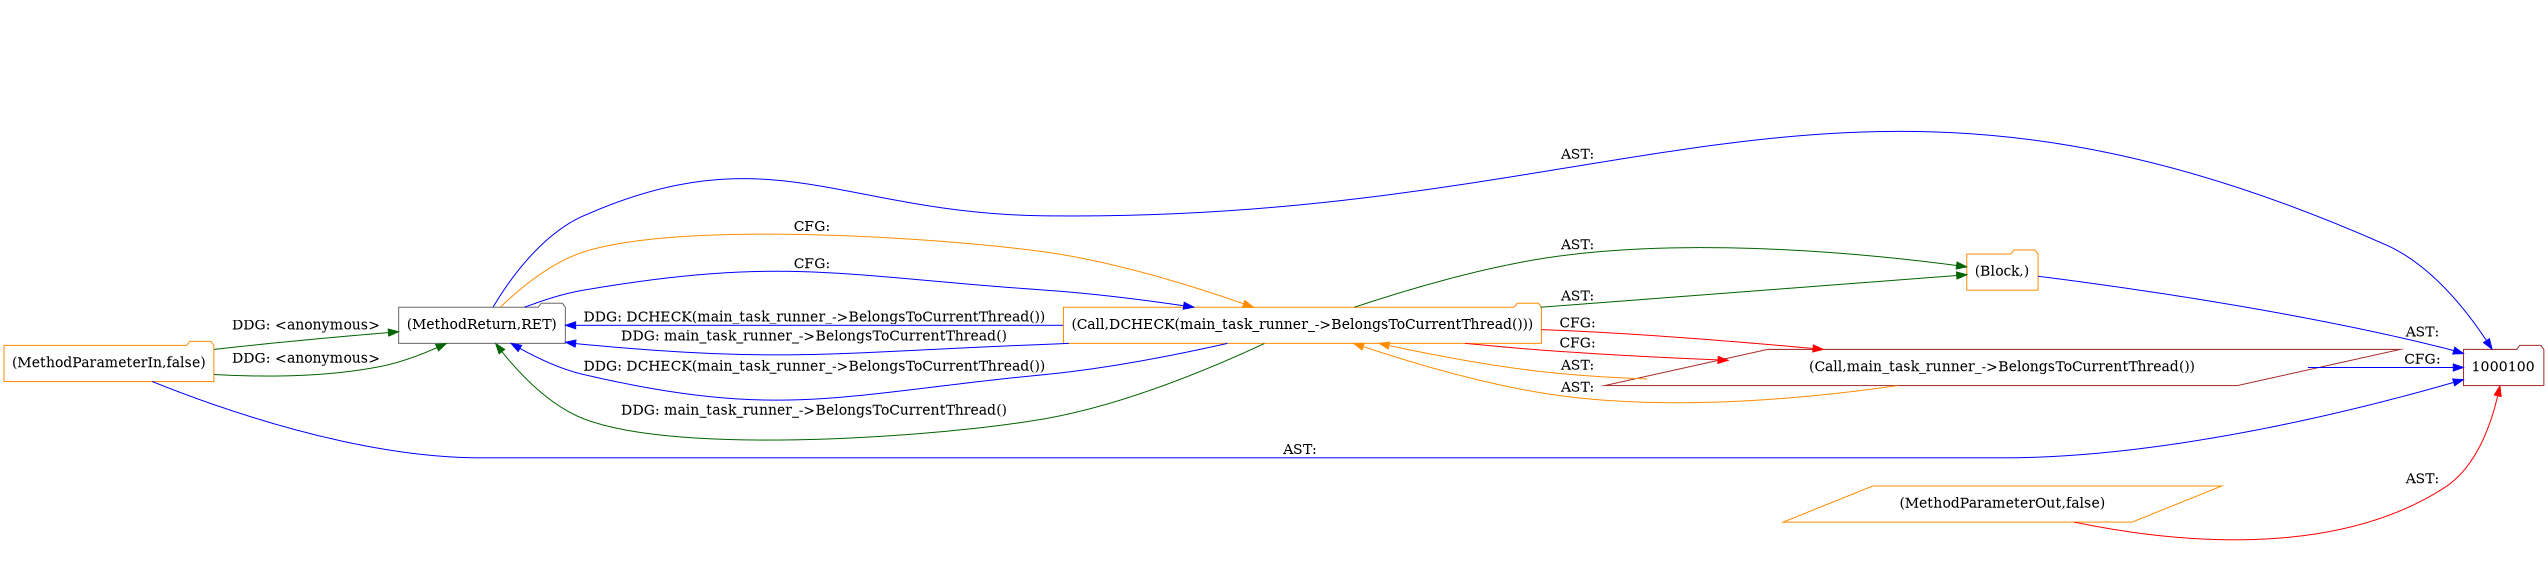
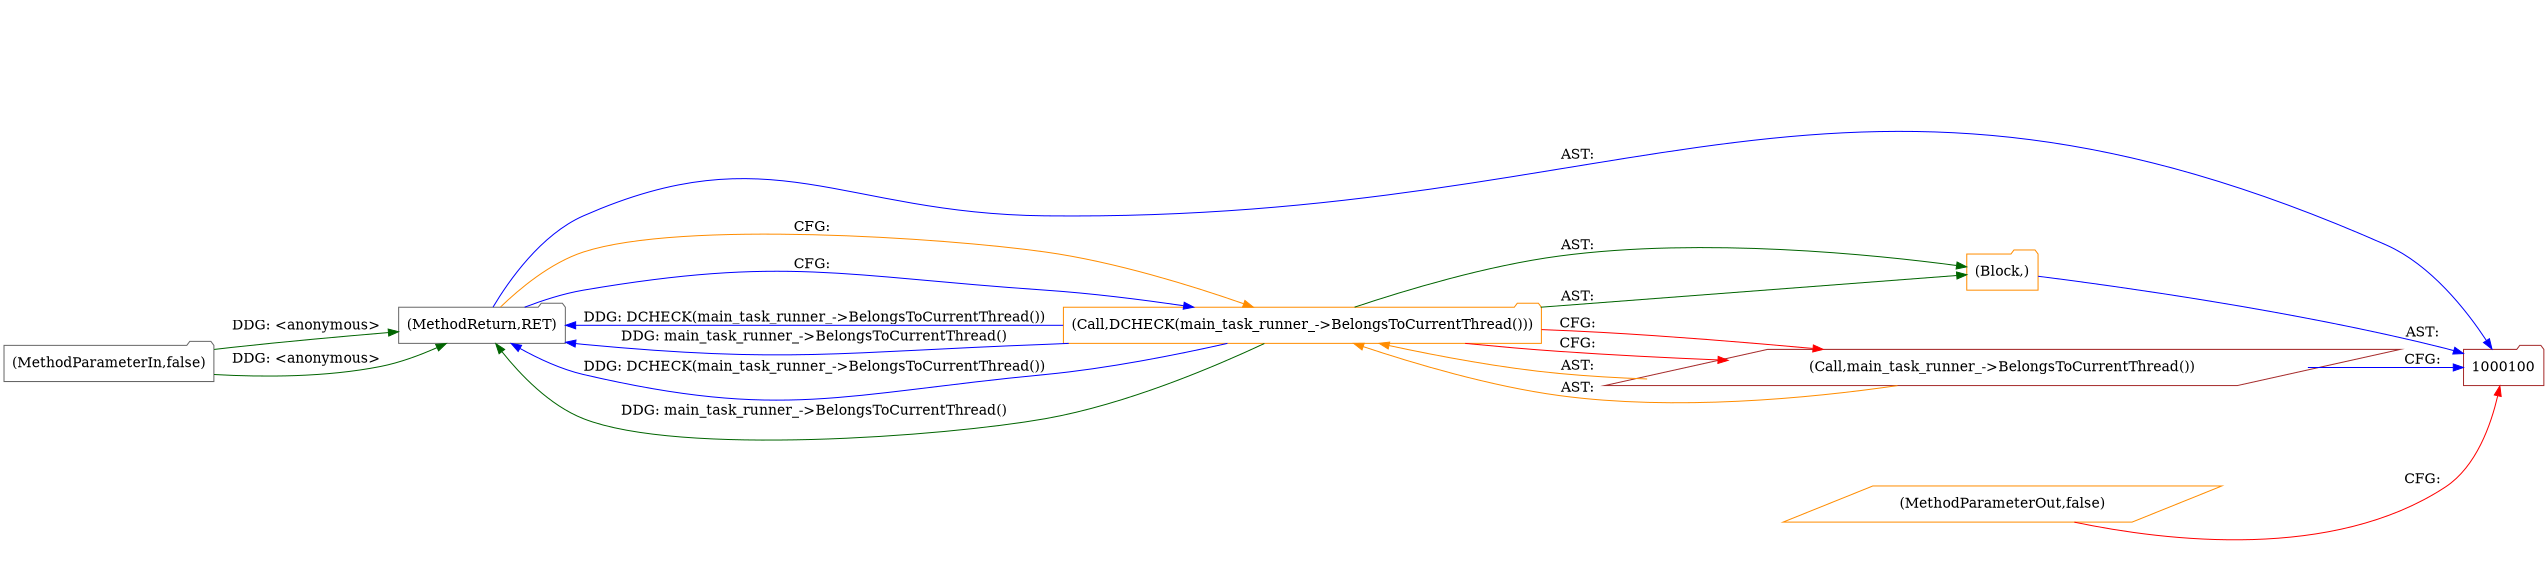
node "(MethodParameterIn,false)": color darkorange -> gray40
edge "(MethodParameterIn,false)" -> "1000100": removed, label "AST:"
edge "(MethodParameterOut,false)" -> "1000100": label "AST: " -> "CFG: "
